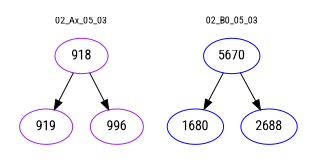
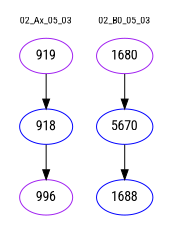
node "918": color purple -> blue
edge "918" -> "919": reversed
edge "5670" -> "1680": reversed
node "1680": color blue -> purple
node "2688": label "2688" -> "1688"
